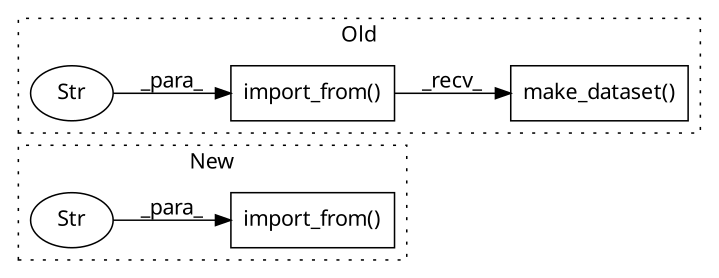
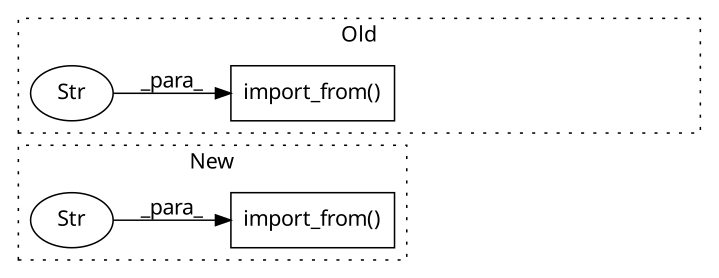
node "make_dataset()": removed
